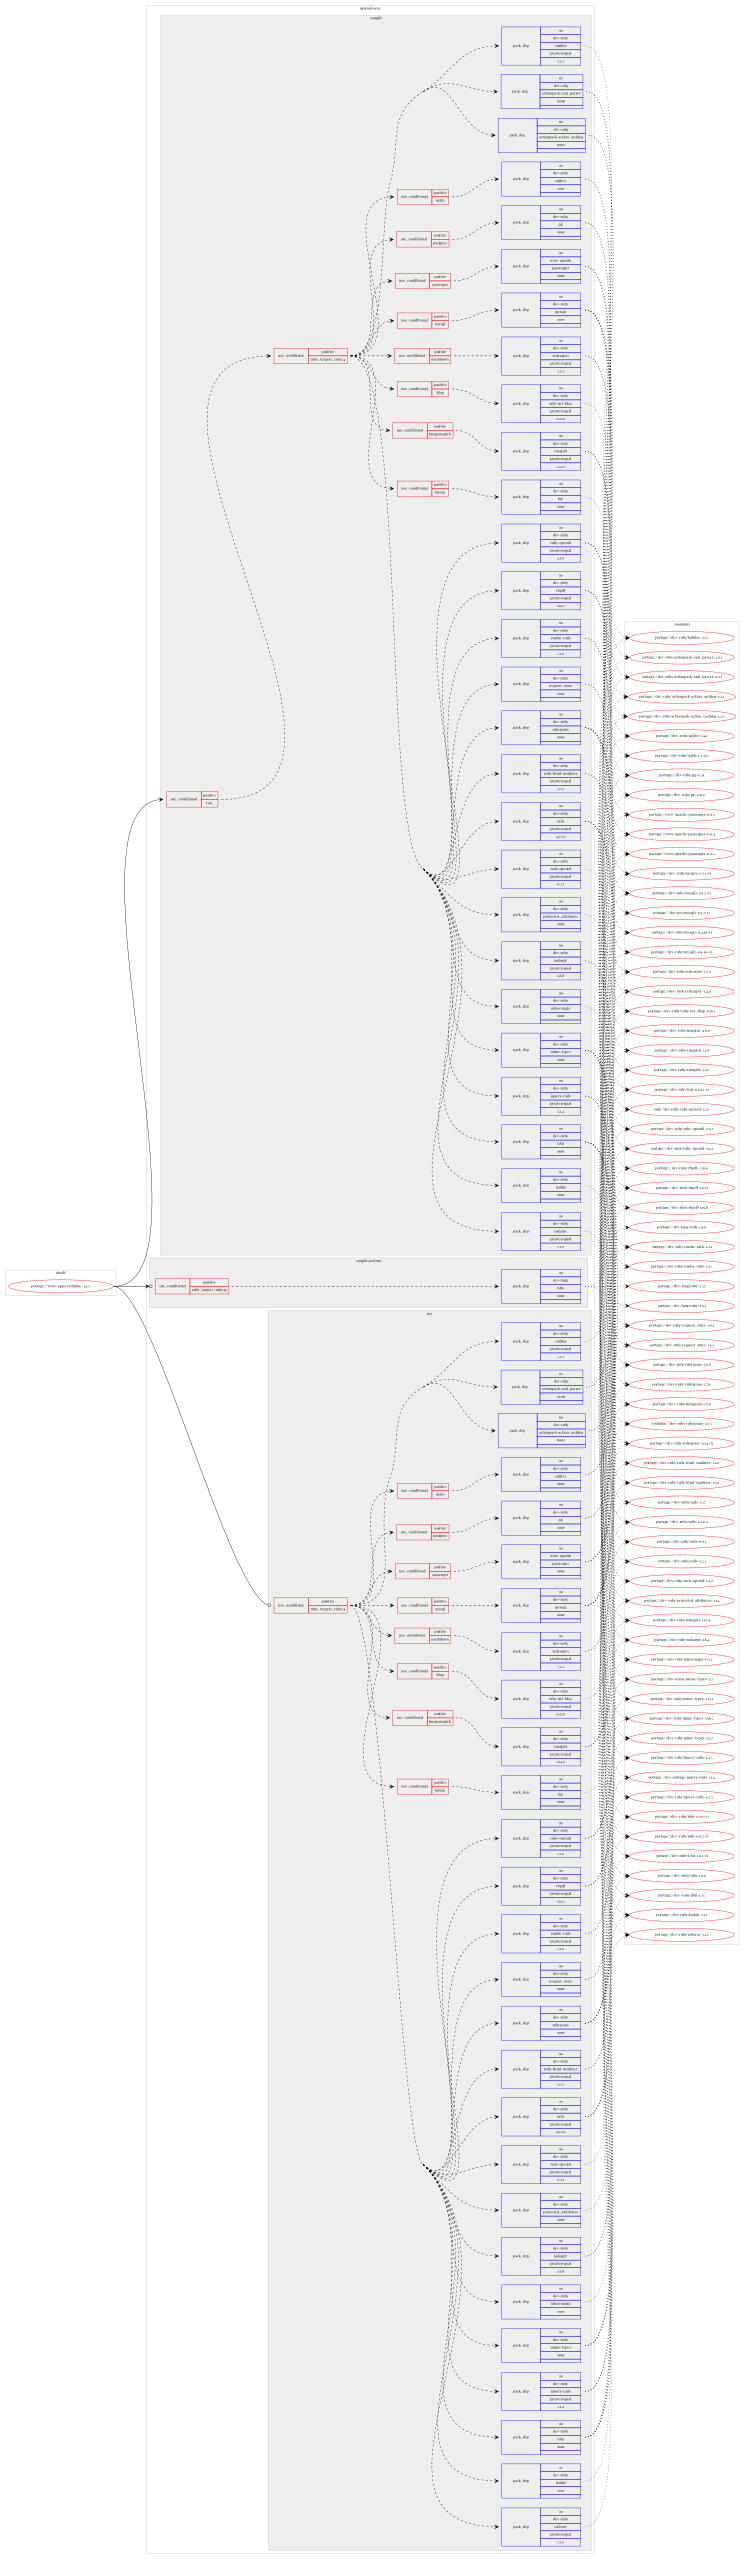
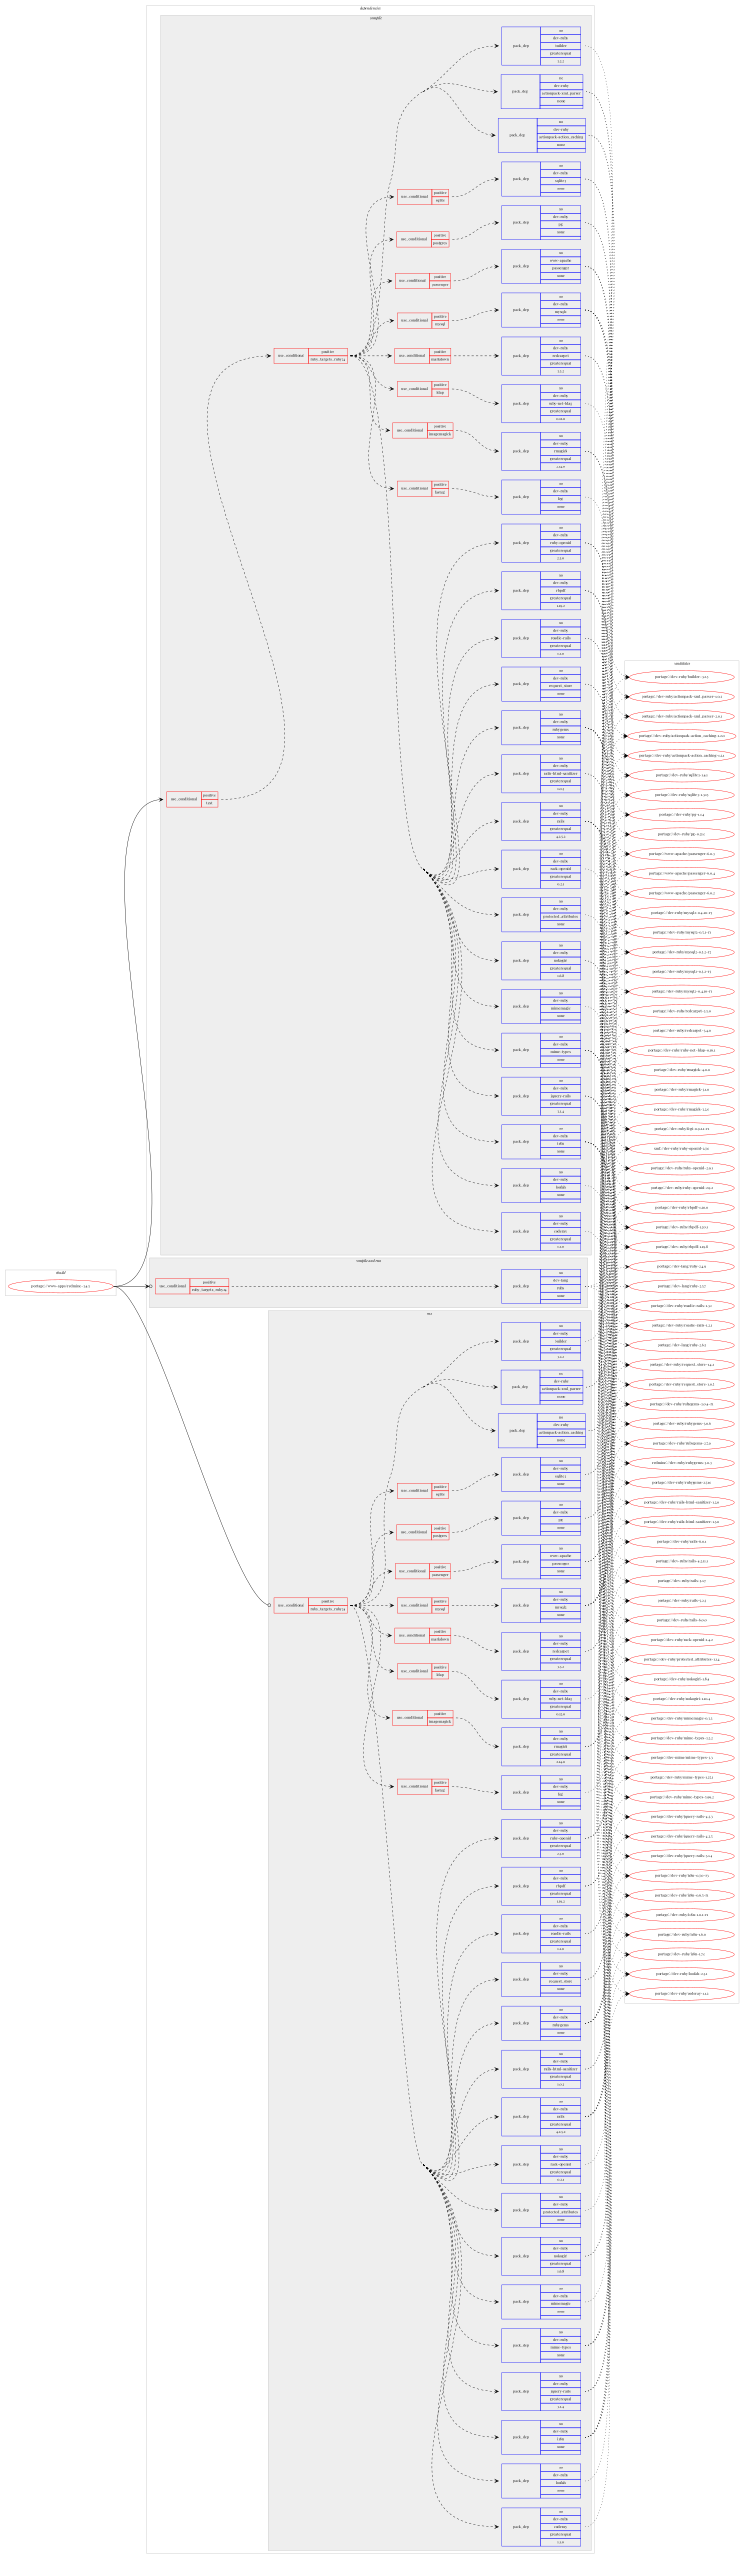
node "portage://dev-net/mysql2-0.5.2-r3": label "portage://dev-net/mysql2-0.5.2-r3" -> "portage://dev-ruby/mysql2-0.5.2-r3"
node "portage://dev-ruby/rails-6.0.0": added
node "portage://dev-portage/jquery-rails-3.1.4": label "portage://dev-portage/jquery-rails-3.1.4" -> "portage://dev-ruby/jquery-rails-3.1.4"
